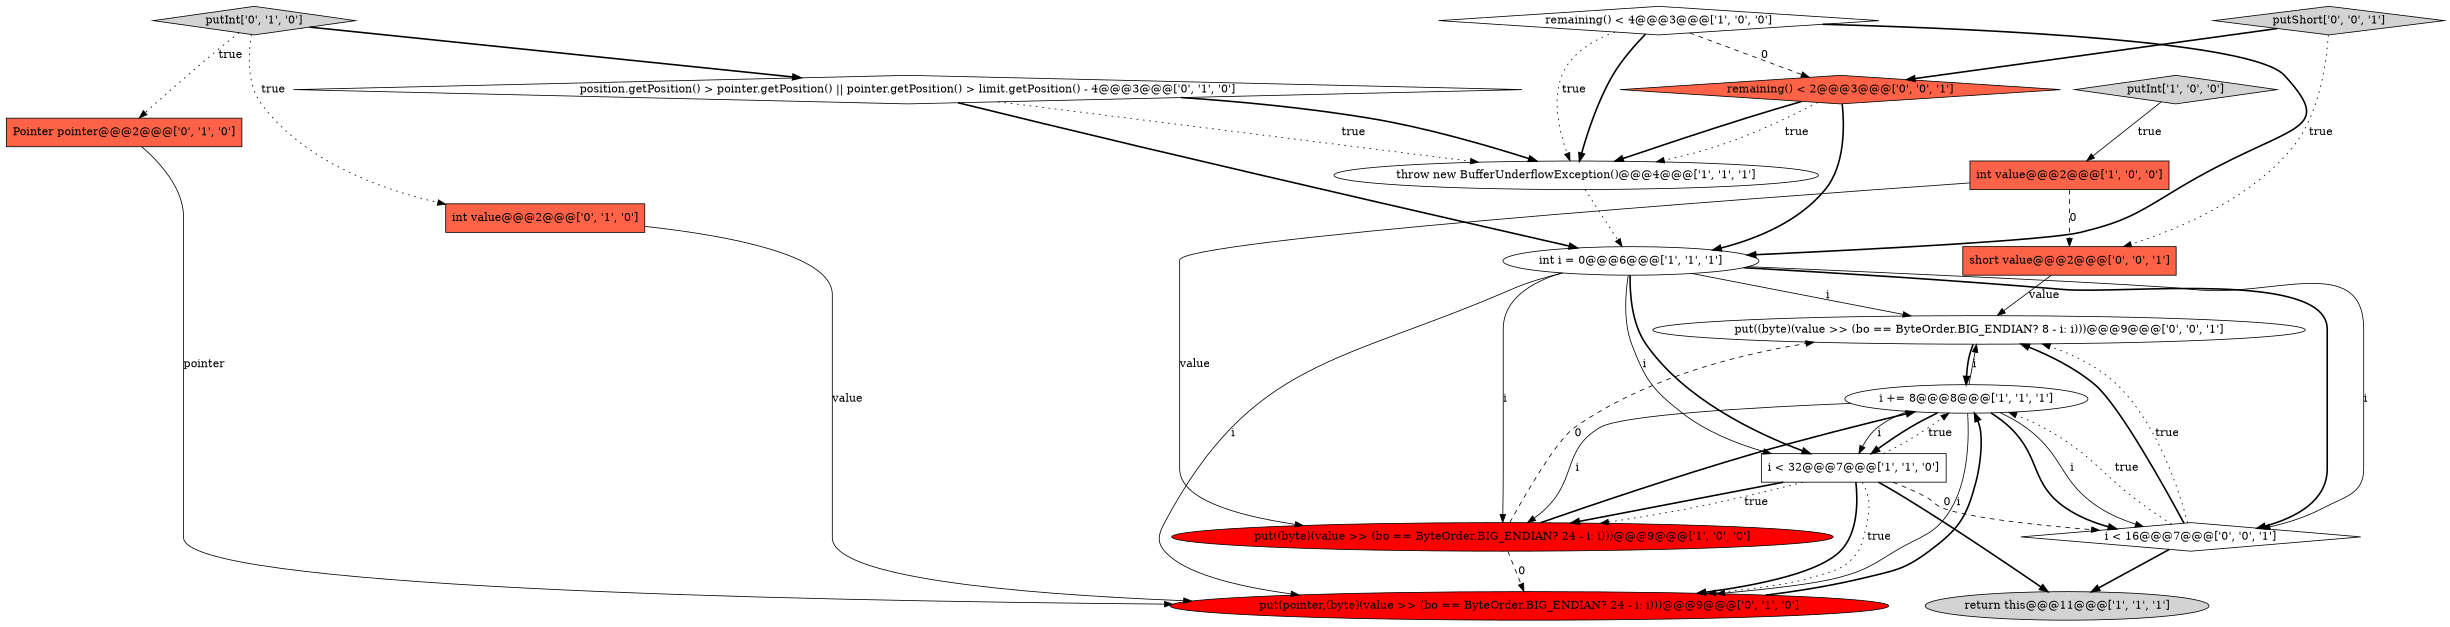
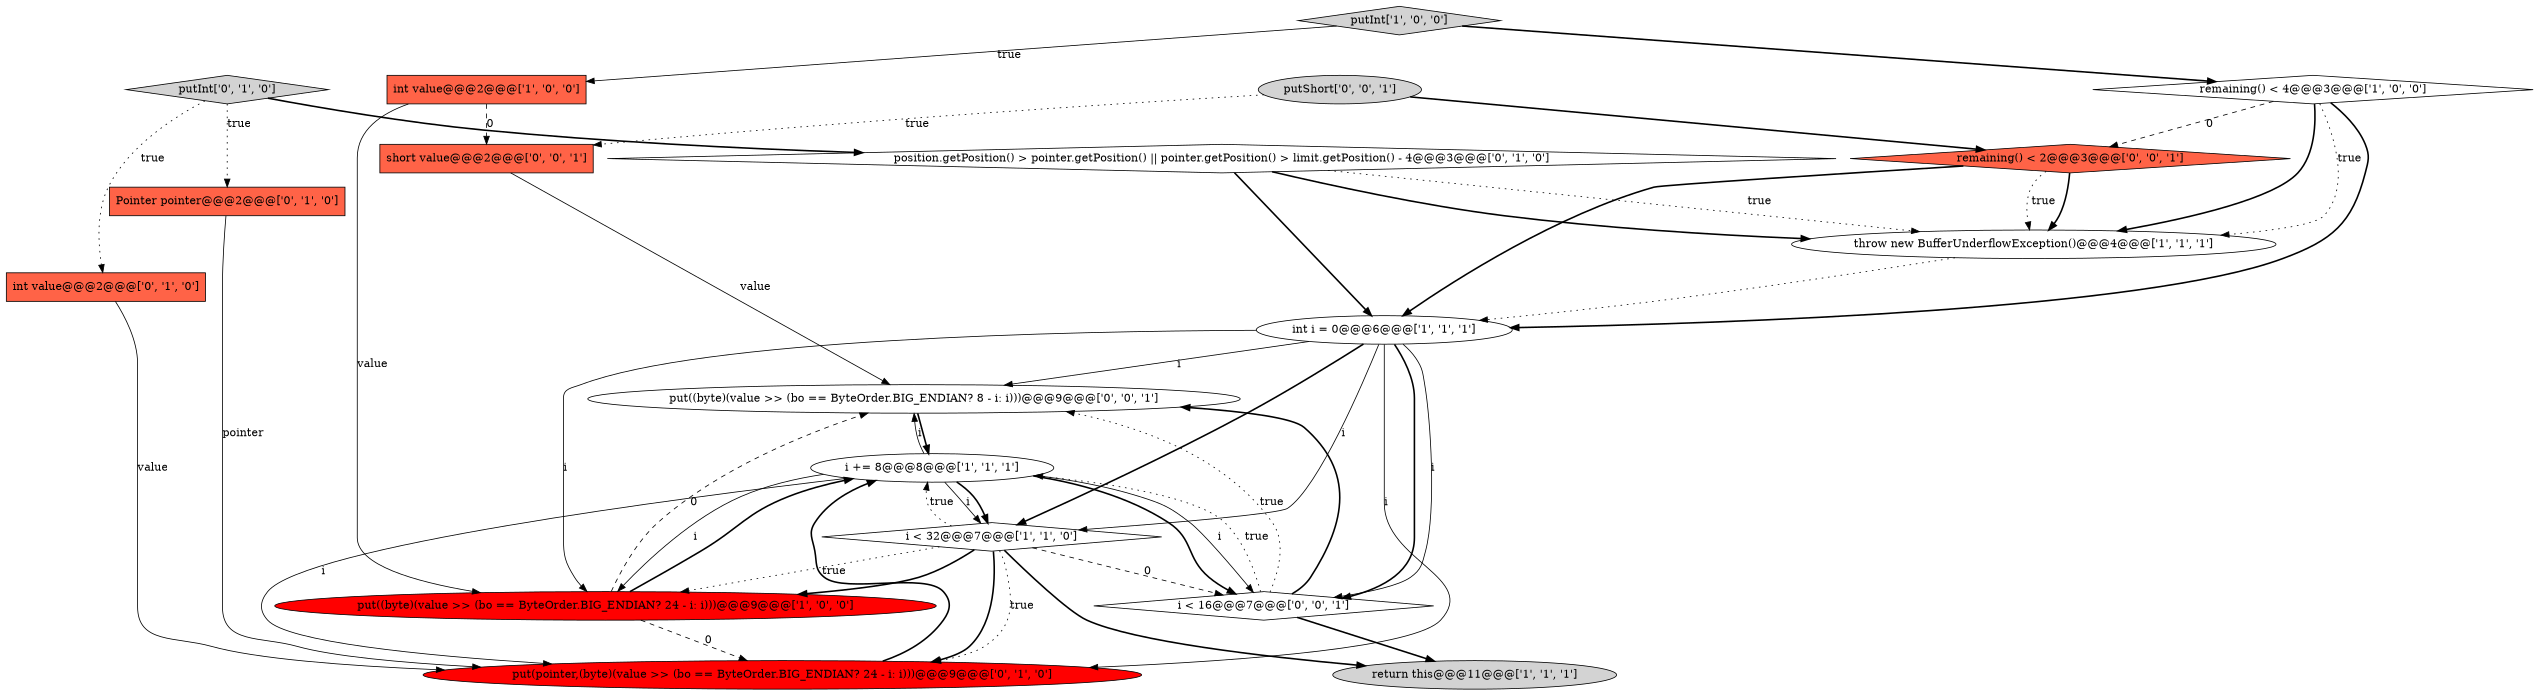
node "putShort['0', '0', '1']": shape diamond -> ellipse
edge "putInt['1', '0', '0']" -> "remaining() < 4@@@3@@@['1', '0', '0']": added
node "i < 32@@@7@@@['1', '1', '0']": shape box -> diamond
